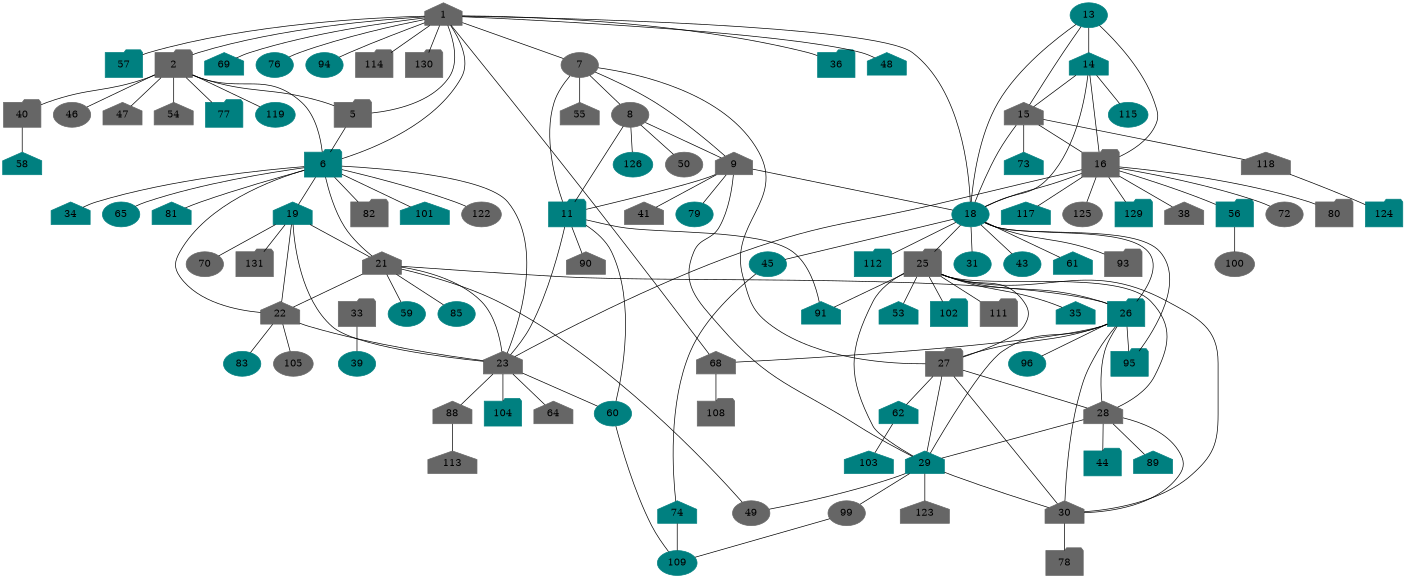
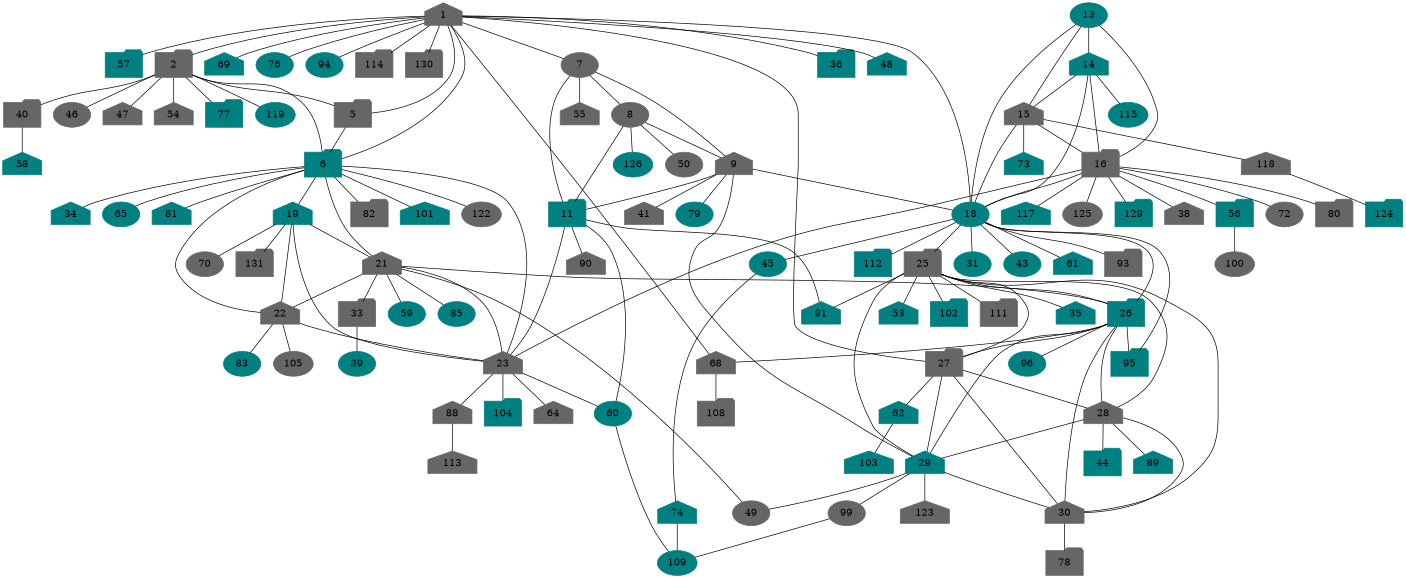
edge "7" -- "27": now "1" -- "27"
edge "21" -- "33": added
